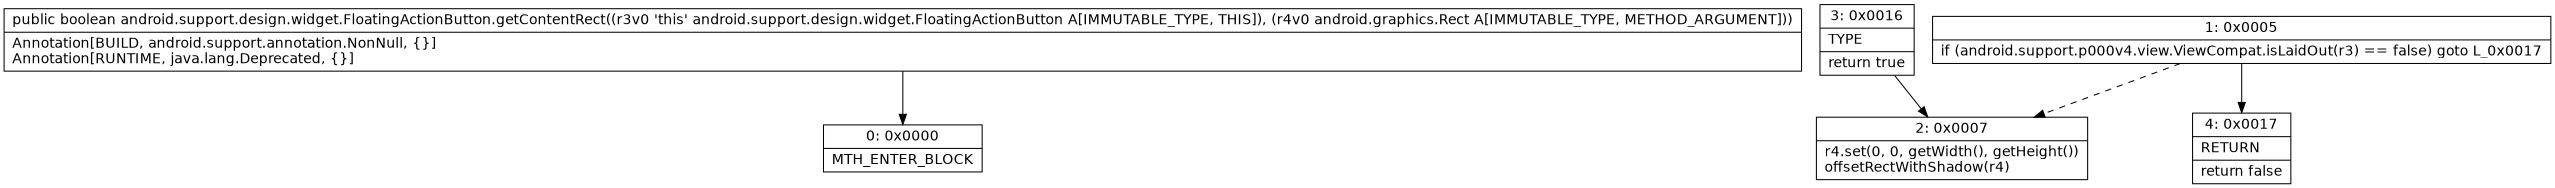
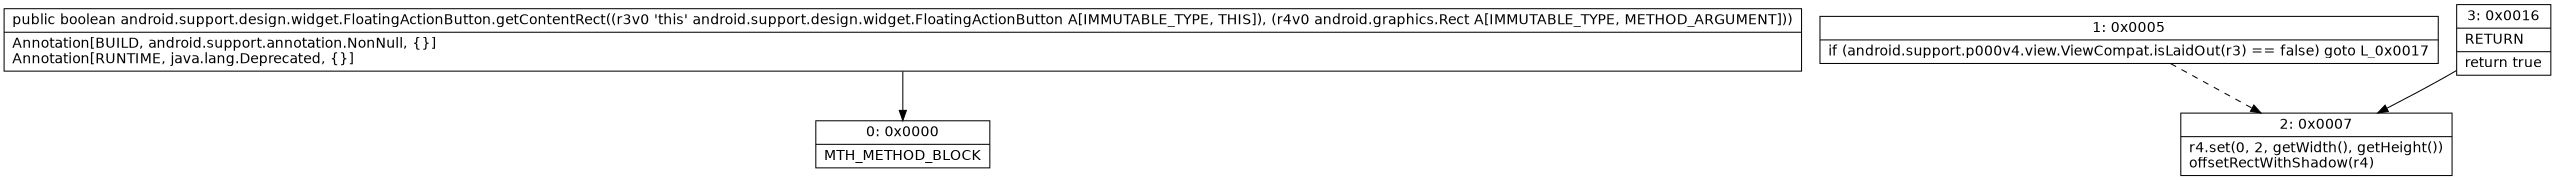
node "3: 0x0016": text "TYPE" -> "RETURN"
node "4: 0x0017": removed
node "2: 0x0007": text "r4.set(0, 0, getWidth(), getHeight())" -> "r4.set(0, 2, getWidth(), getHeight())"
node "0: 0x0000": text "MTH_ENTER_BLOCK" -> "MTH_METHOD_BLOCK"
